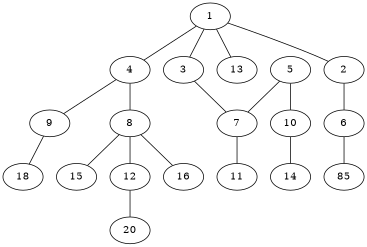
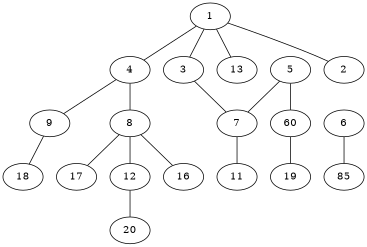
edge "2" -- "6": removed
node "10": label "10" -> "60"
node "15": label "15" -> "17"
node "14": label "14" -> "19"
